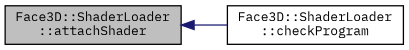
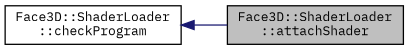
edge "Face3D::ShaderLoader ::checkProgram" -> "Face3D::ShaderLoader ::attachShader": reversed
